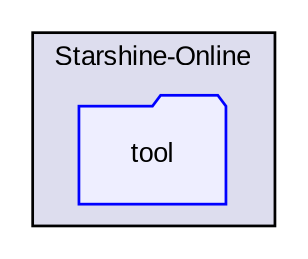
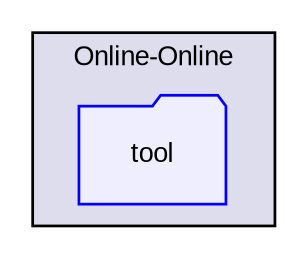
cluster "Starshine-Online": label "Starshine-Online" -> "Online-Online"
